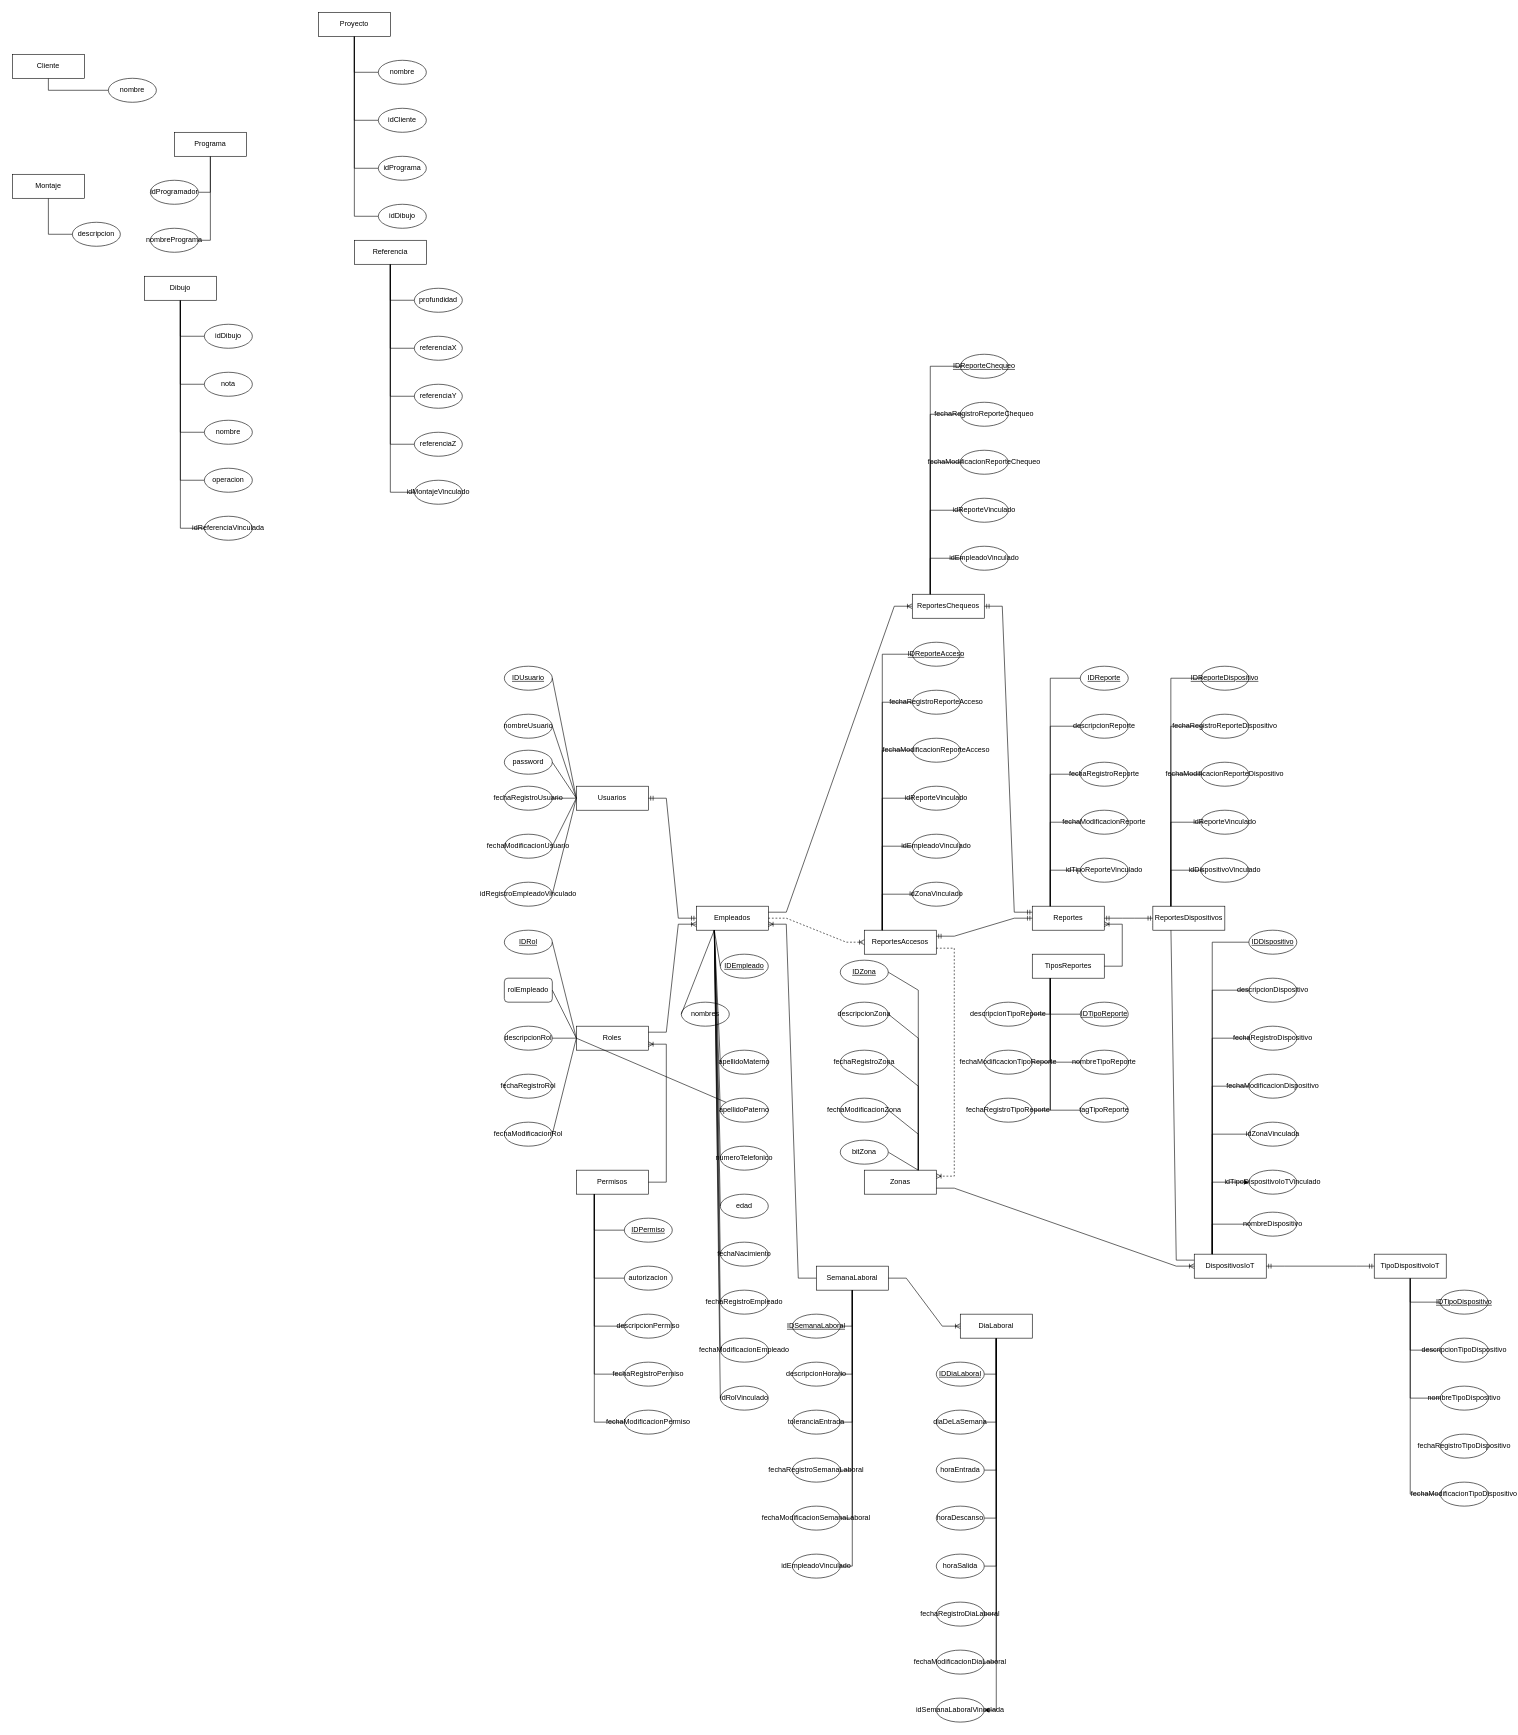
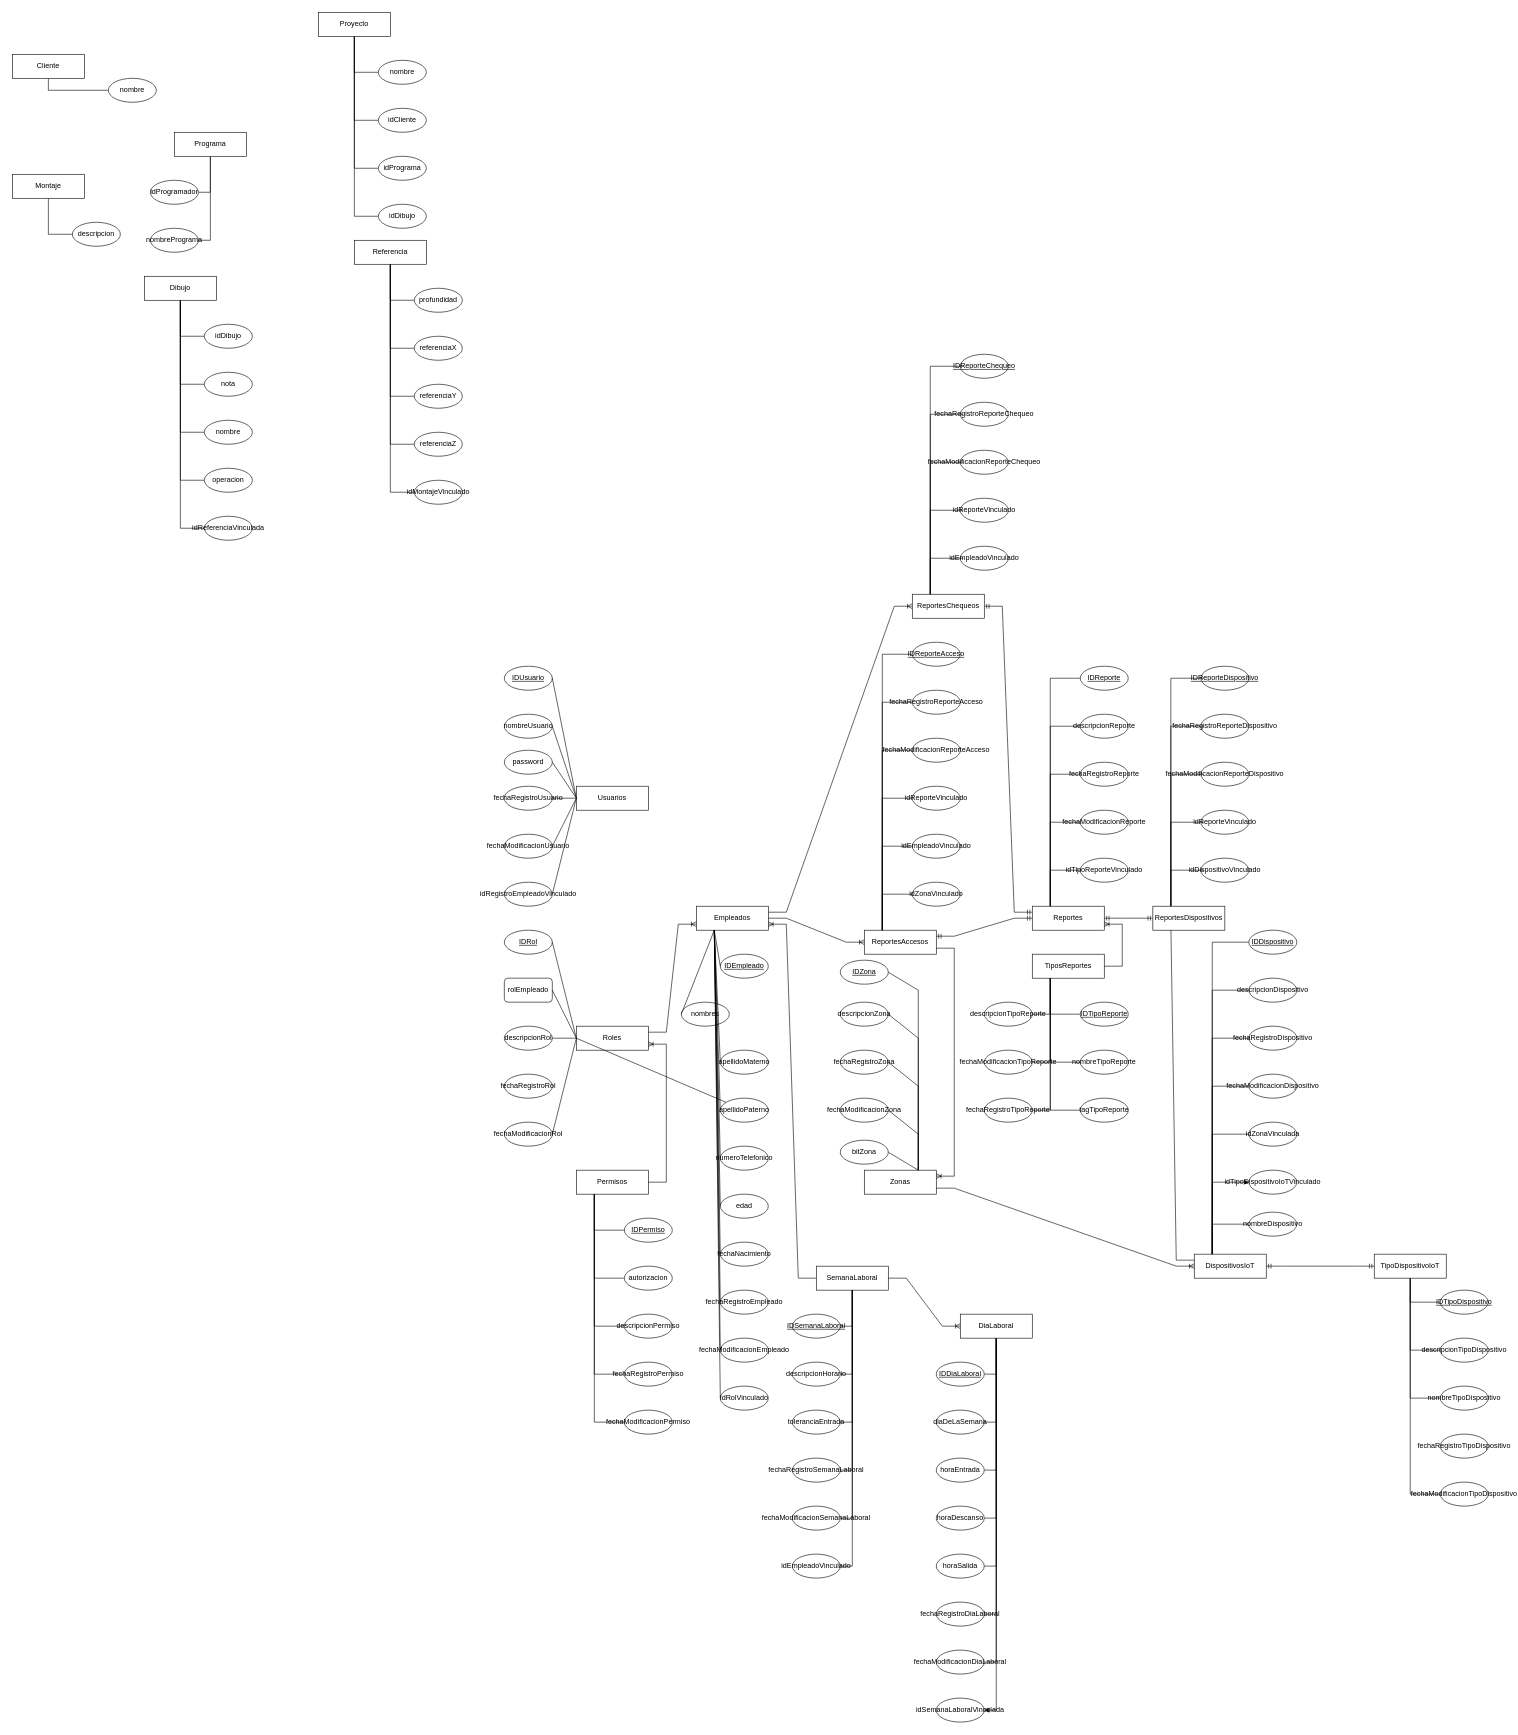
edge "Usuarios" -- "Empleados": removed
edge "Empleados" -> "ReportesAccesos": style dashed -> solid
edge "ReportesAccesos" -> "Zonas": style dashed -> solid
